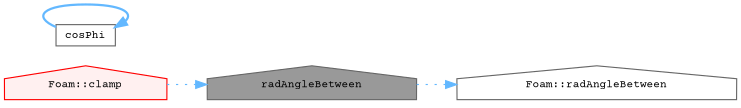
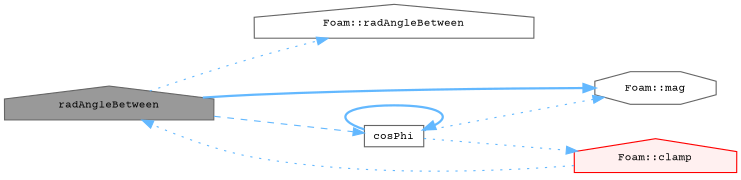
node "Foam::mag": added
edge "radAngleBetween" -> "cosPhi": added
edge "cosPhi" -> "Foam::clamp": added
